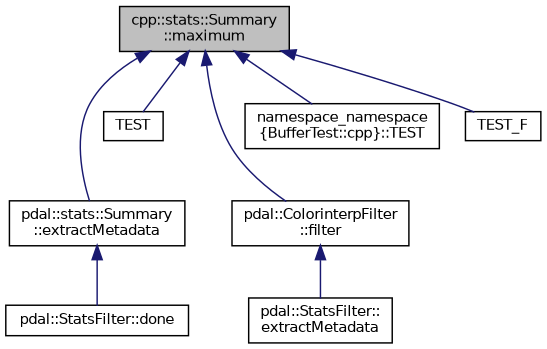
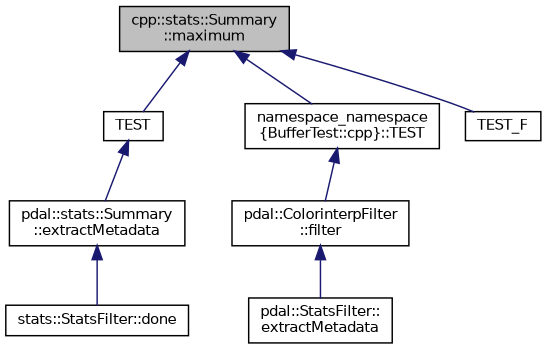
edge "pdal::stats::Summary ::extractMetadata" -> "cpp::stats::Summary ::maximum": now "pdal::stats::Summary ::extractMetadata" -> "TEST"
edge "pdal::ColorinterpFilter ::filter" -> "cpp::stats::Summary ::maximum": now "pdal::ColorinterpFilter ::filter" -> "namespace_namespace {BufferTest::cpp}::TEST"
node "pdal::StatsFilter::done": label "pdal::StatsFilter::done" -> "stats::StatsFilter::done"
